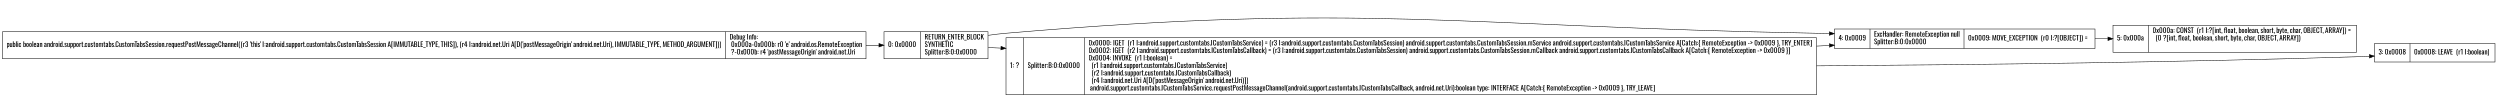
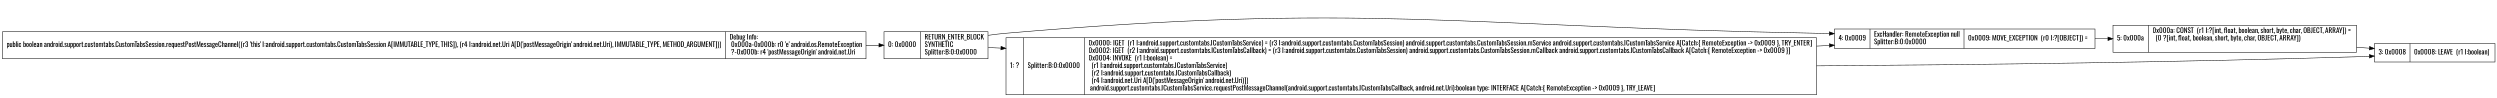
edge "5: 0x000a" -> "3: 0x0008": added
